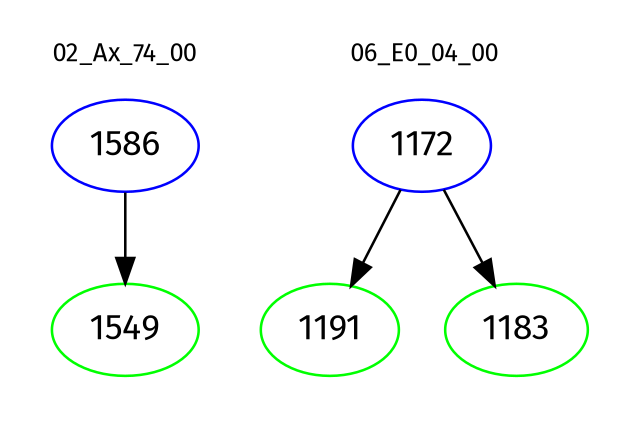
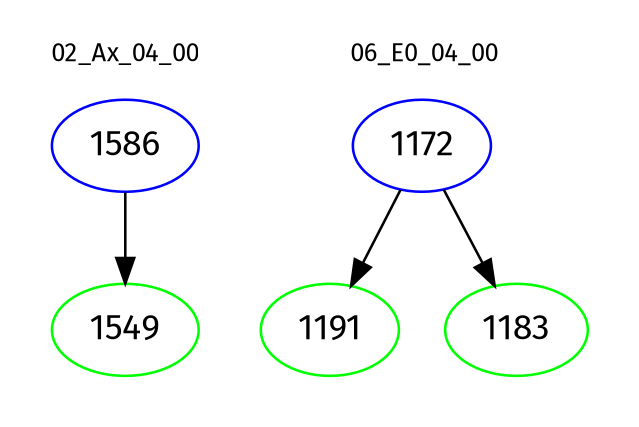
cluster "02_Ax_74_00": label "02_Ax_74_00" -> "02_Ax_04_00"
